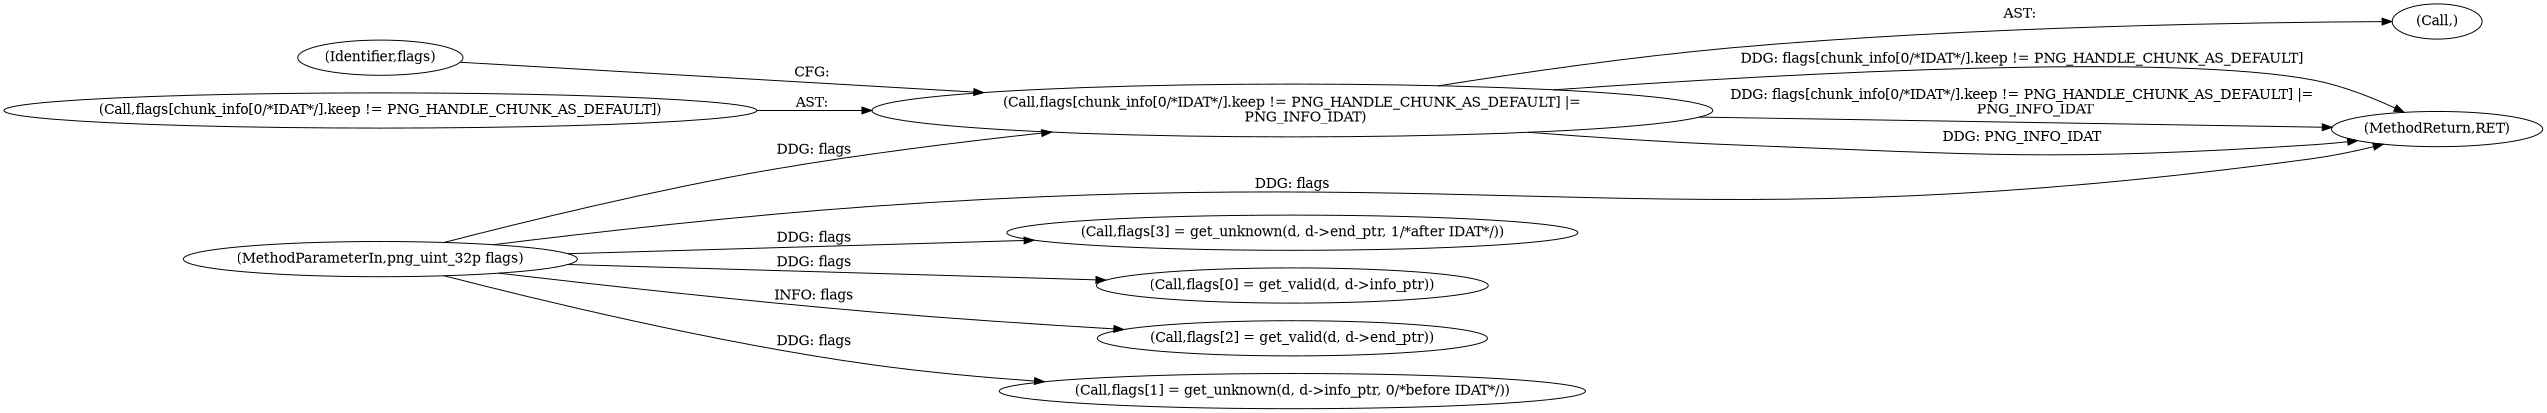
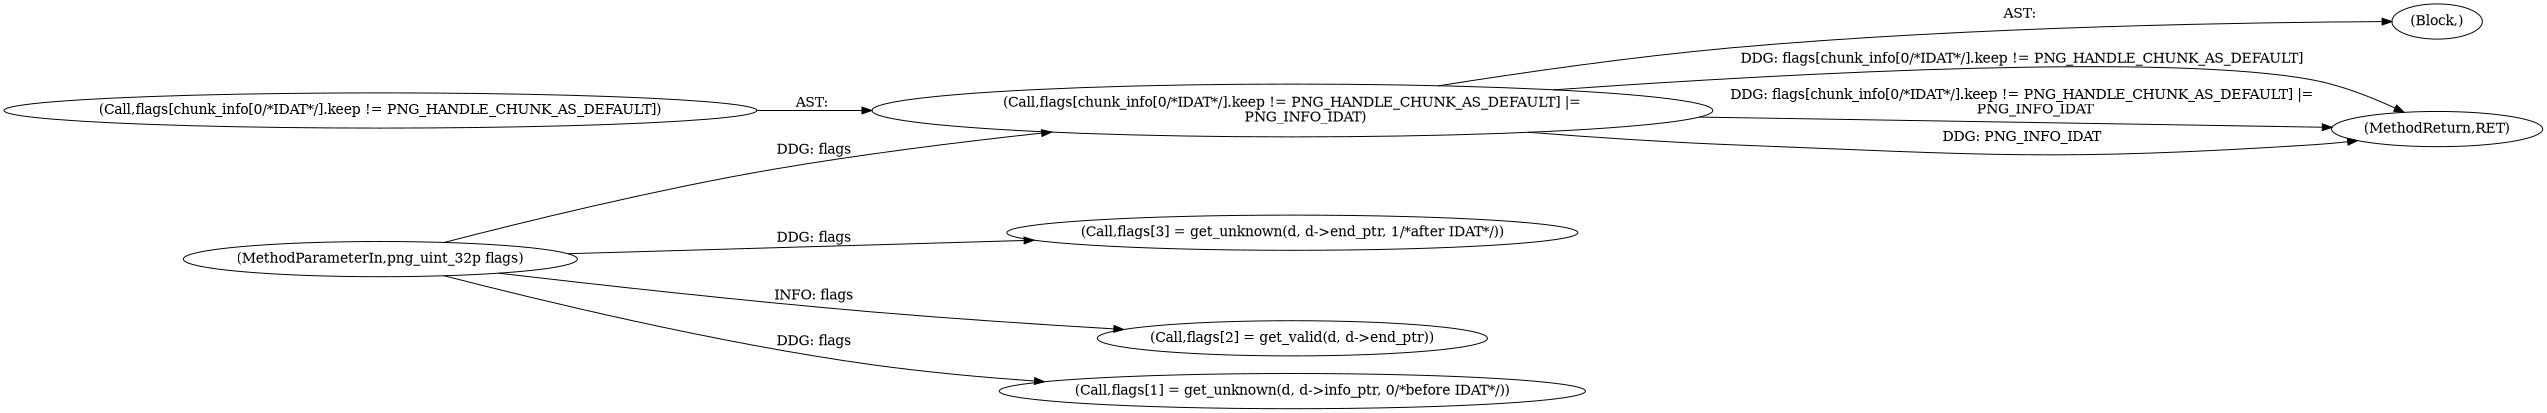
node "(Call,)": label "(Call,)" -> "(Block,)"
node "(Identifier,flags)": removed
edge "(MethodParameterIn,png_uint_32p flags)" -> "(MethodReturn,RET)": removed, label "DDG: flags"
node "(Call,flags[0] = get_valid(d, d->info_ptr))": removed
